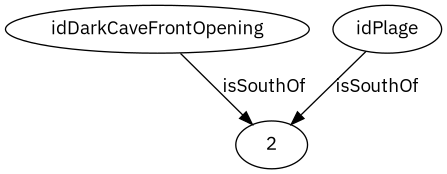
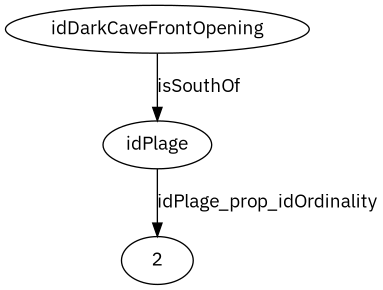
edge "idDarkCaveFrontOpening" -> "2": now "idDarkCaveFrontOpening" -> "idPlage"
edge "idPlage" -> "2": label "isSouthOf" -> "idPlage_prop_idOrdinality"
